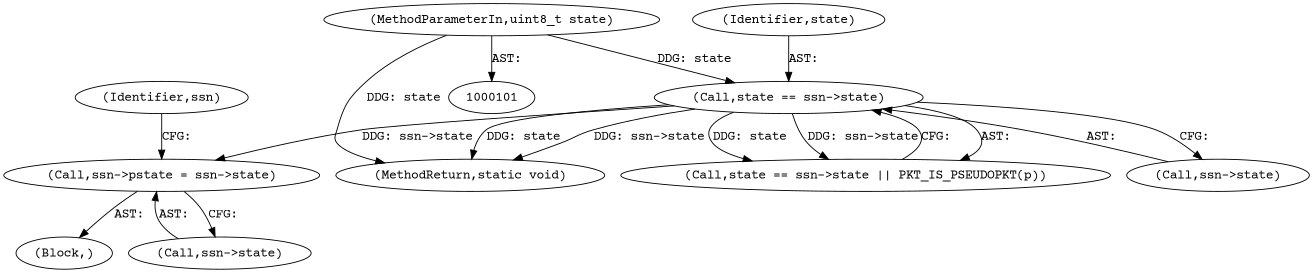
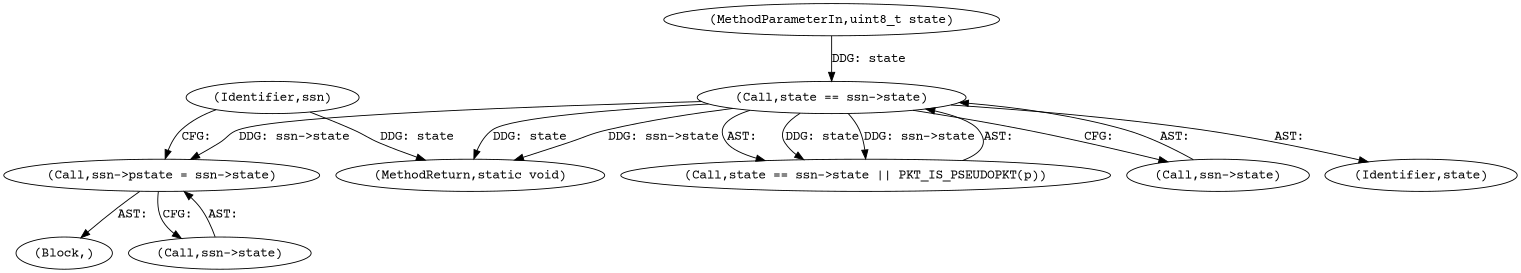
edge "(Identifier,state)" -> "(Call,state == ssn->state)": reversed
edge "(MethodParameterIn,uint8_t state)" -> "(MethodReturn,static void)": now "(Identifier,ssn)" -> "(MethodReturn,static void)"
node "1000101": removed
edge "(Call,state == ssn->state || PKT_IS_PSEUDOPKT(p))" -> "(Call,state == ssn->state)": label "CFG: " -> "AST: "
